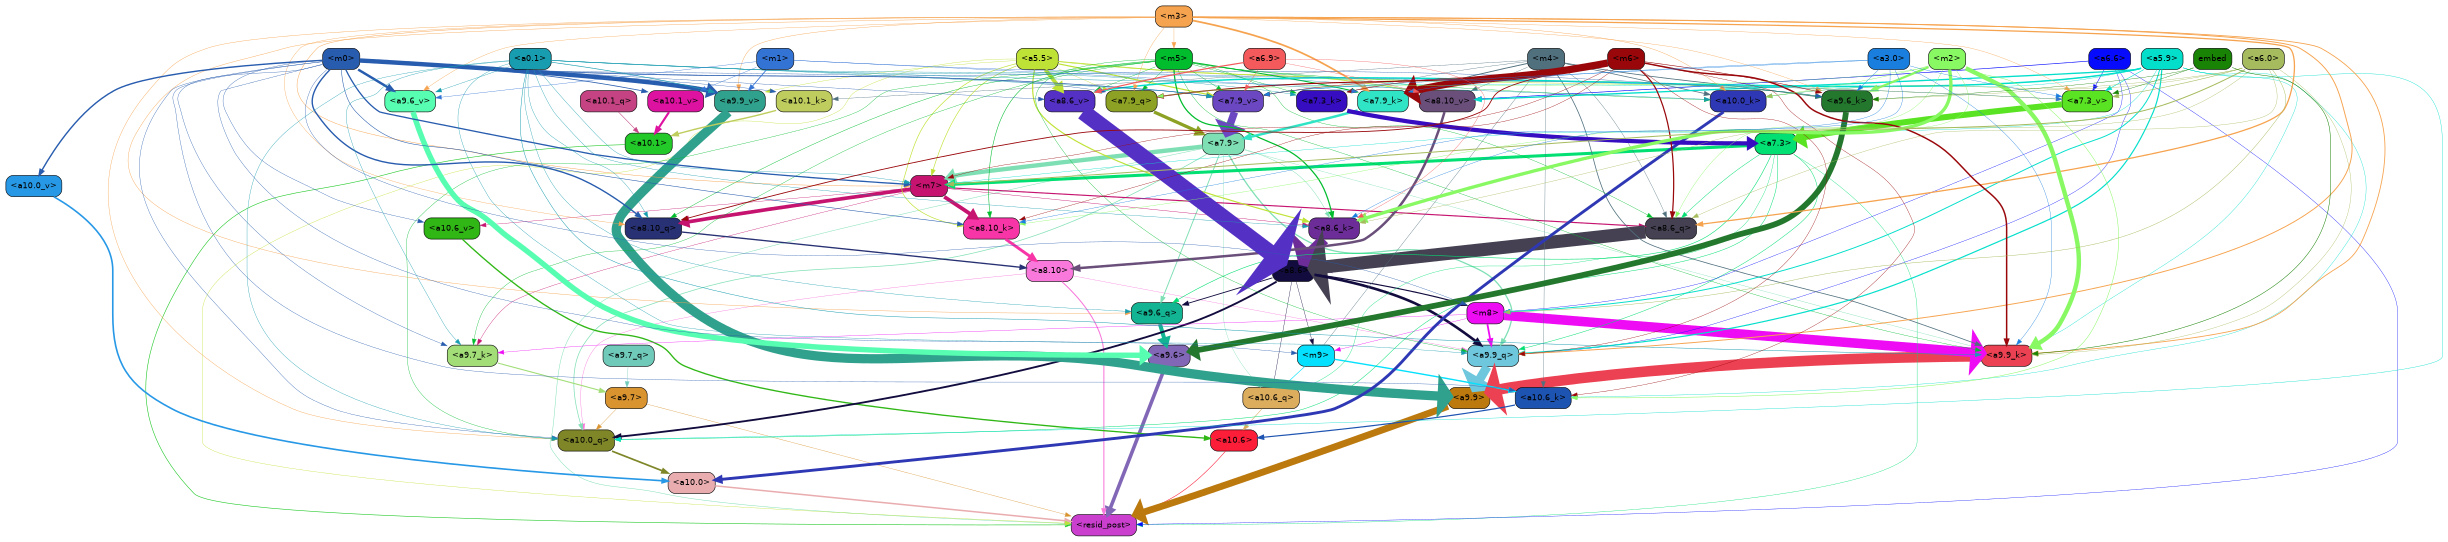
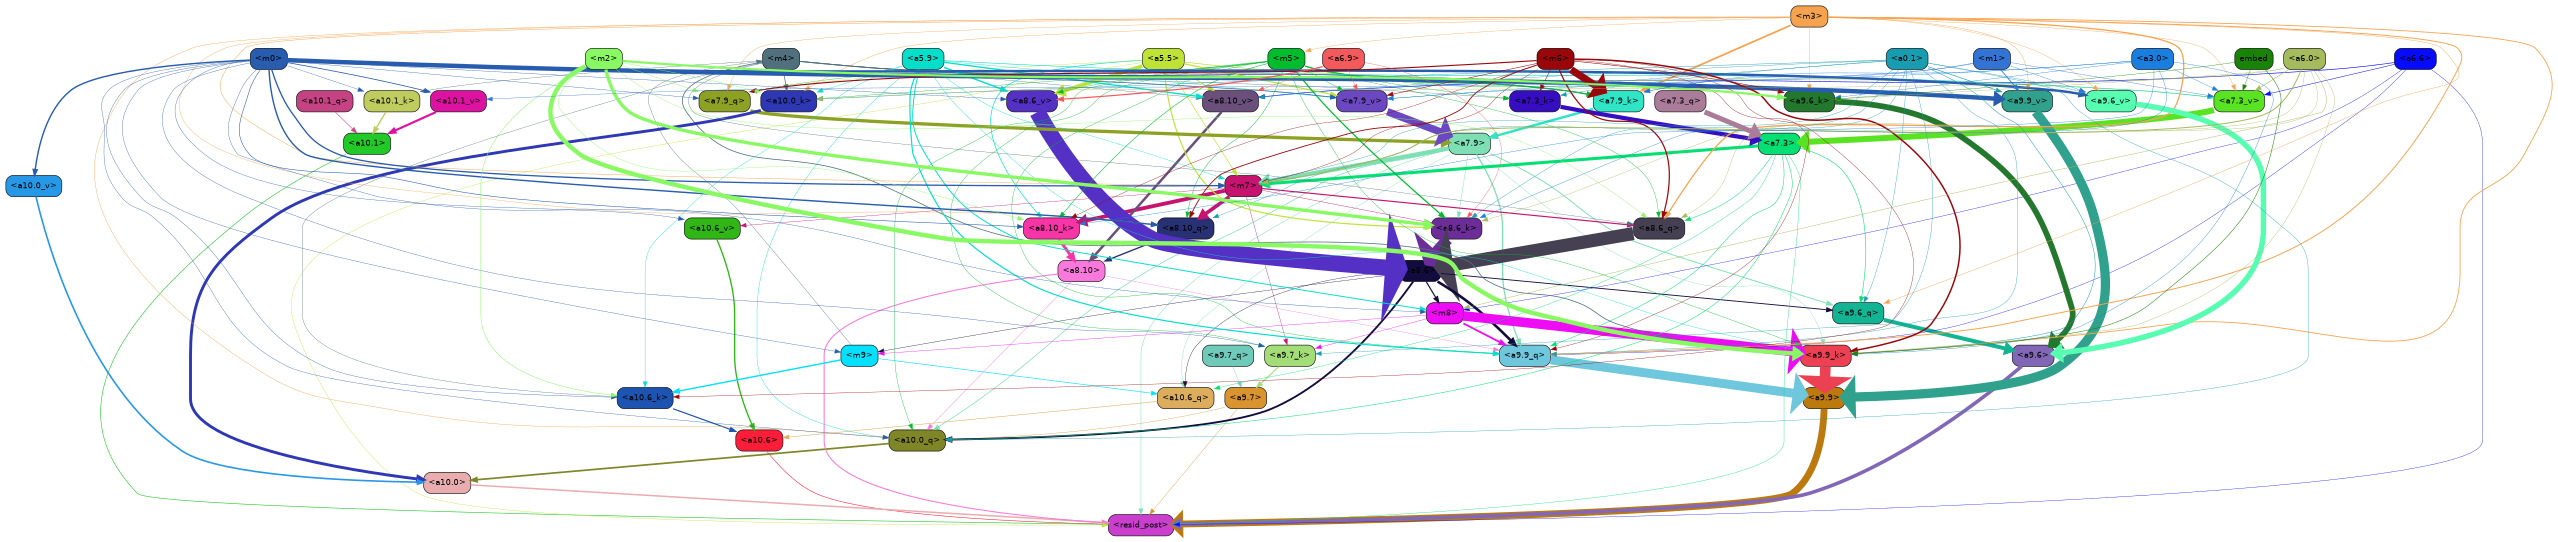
node "<a7.3_q>": added
edge "<a5.5>" -> "<a8.10_k>": color #bfe236 -> #04dfcb
